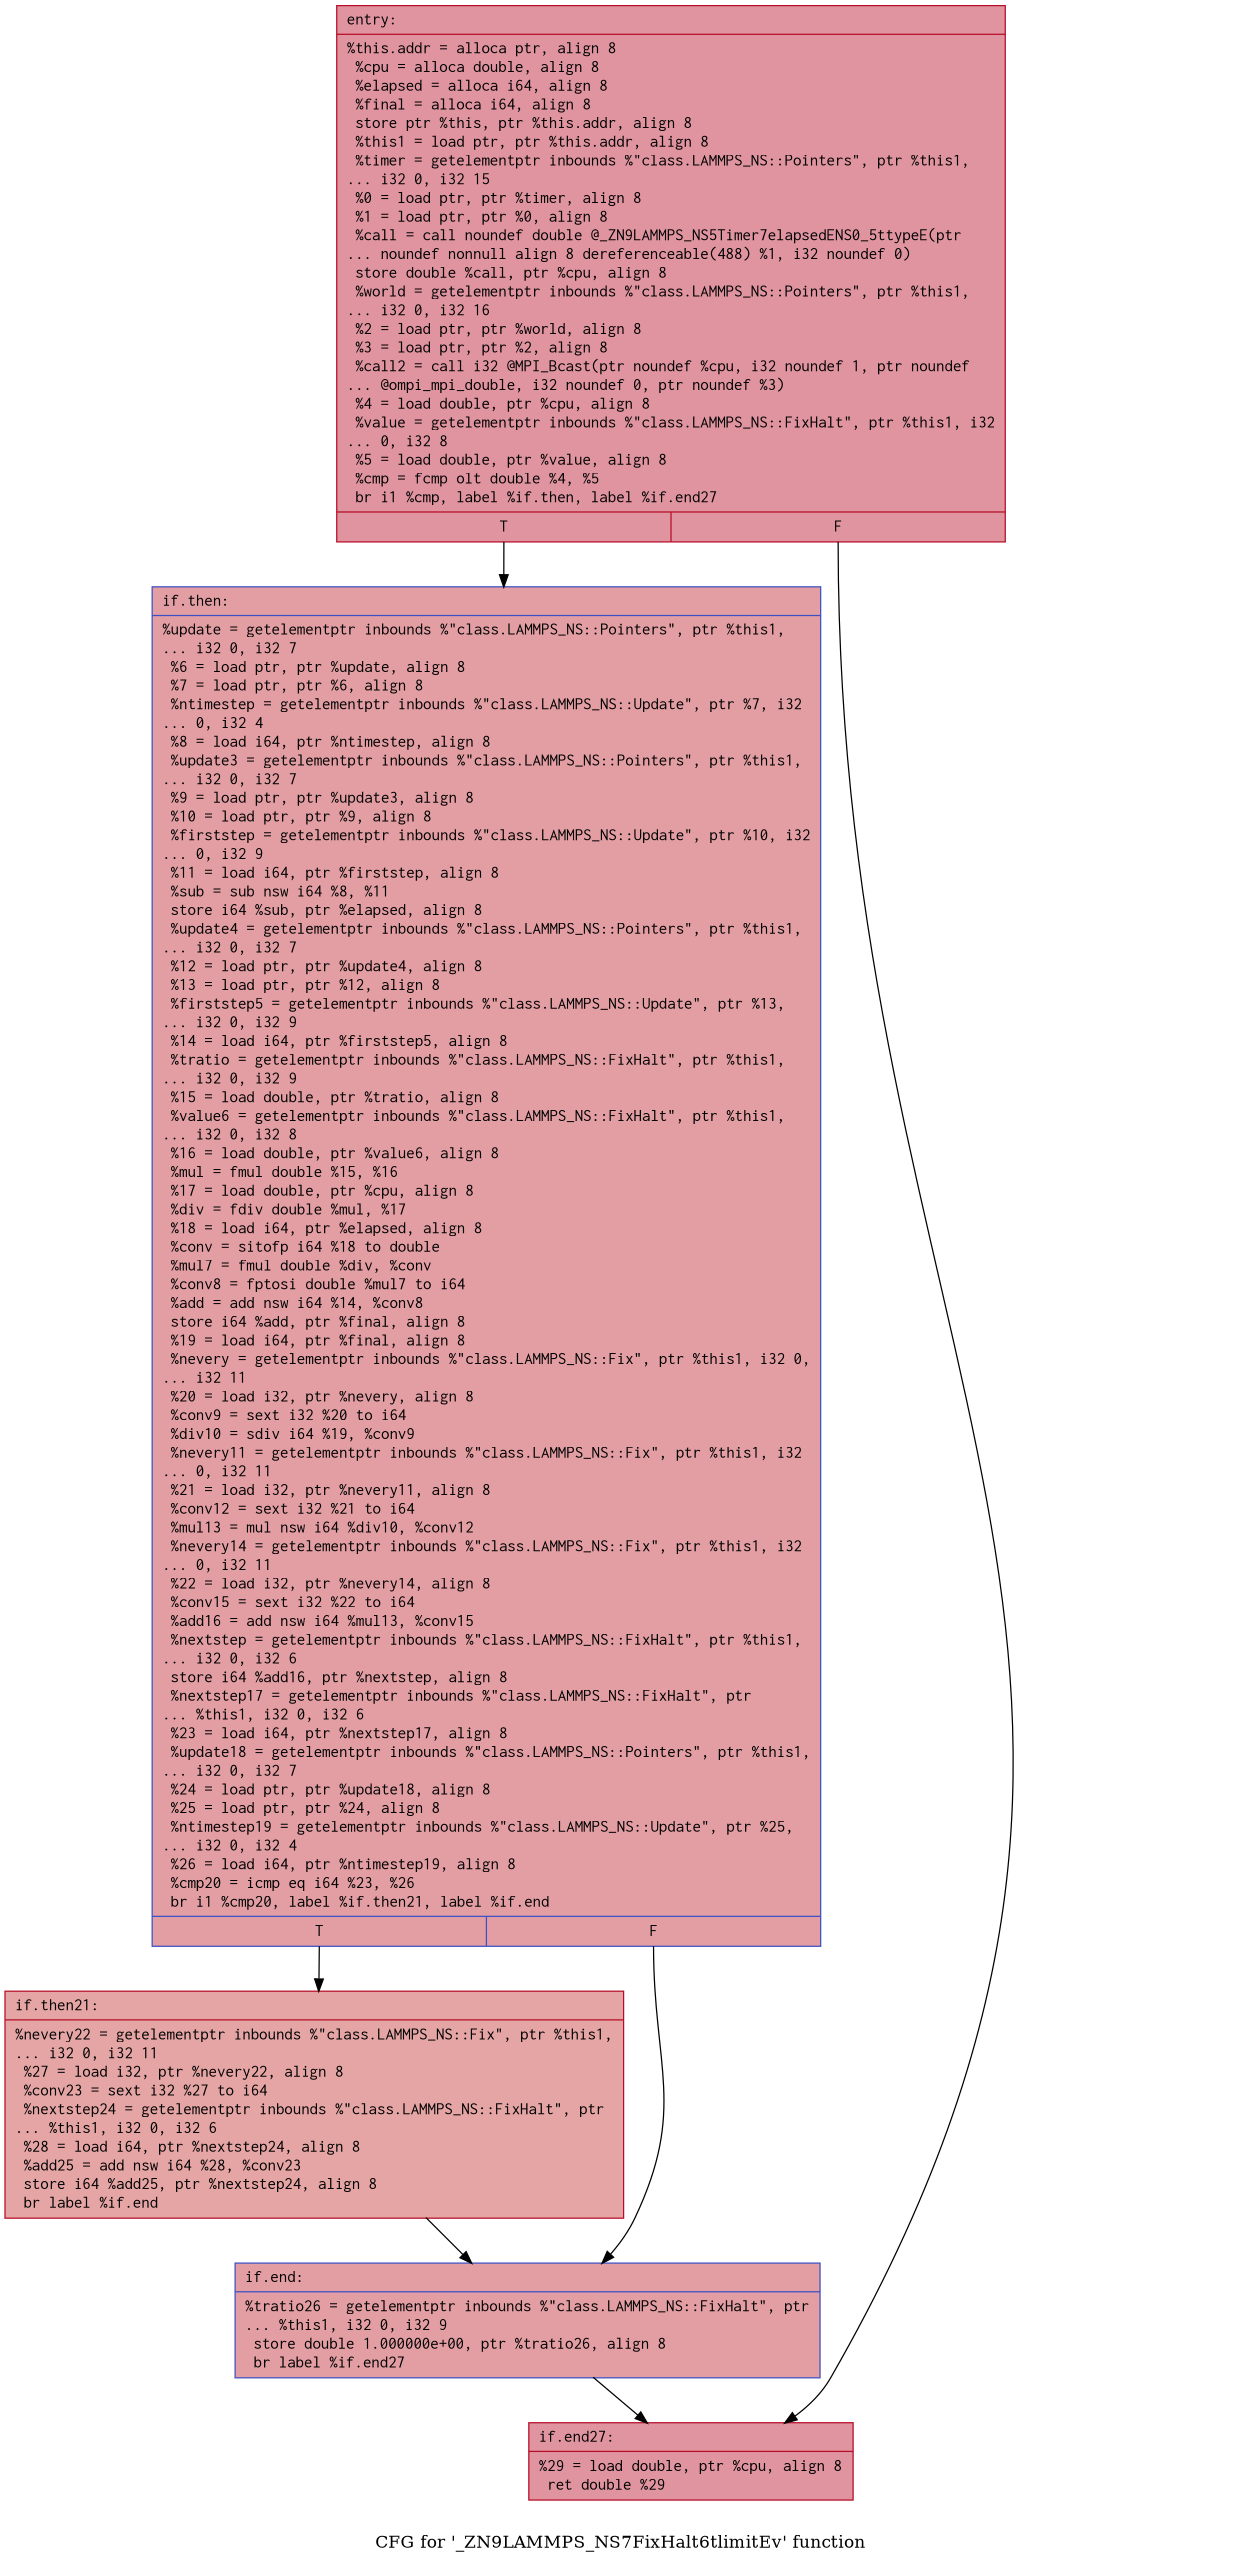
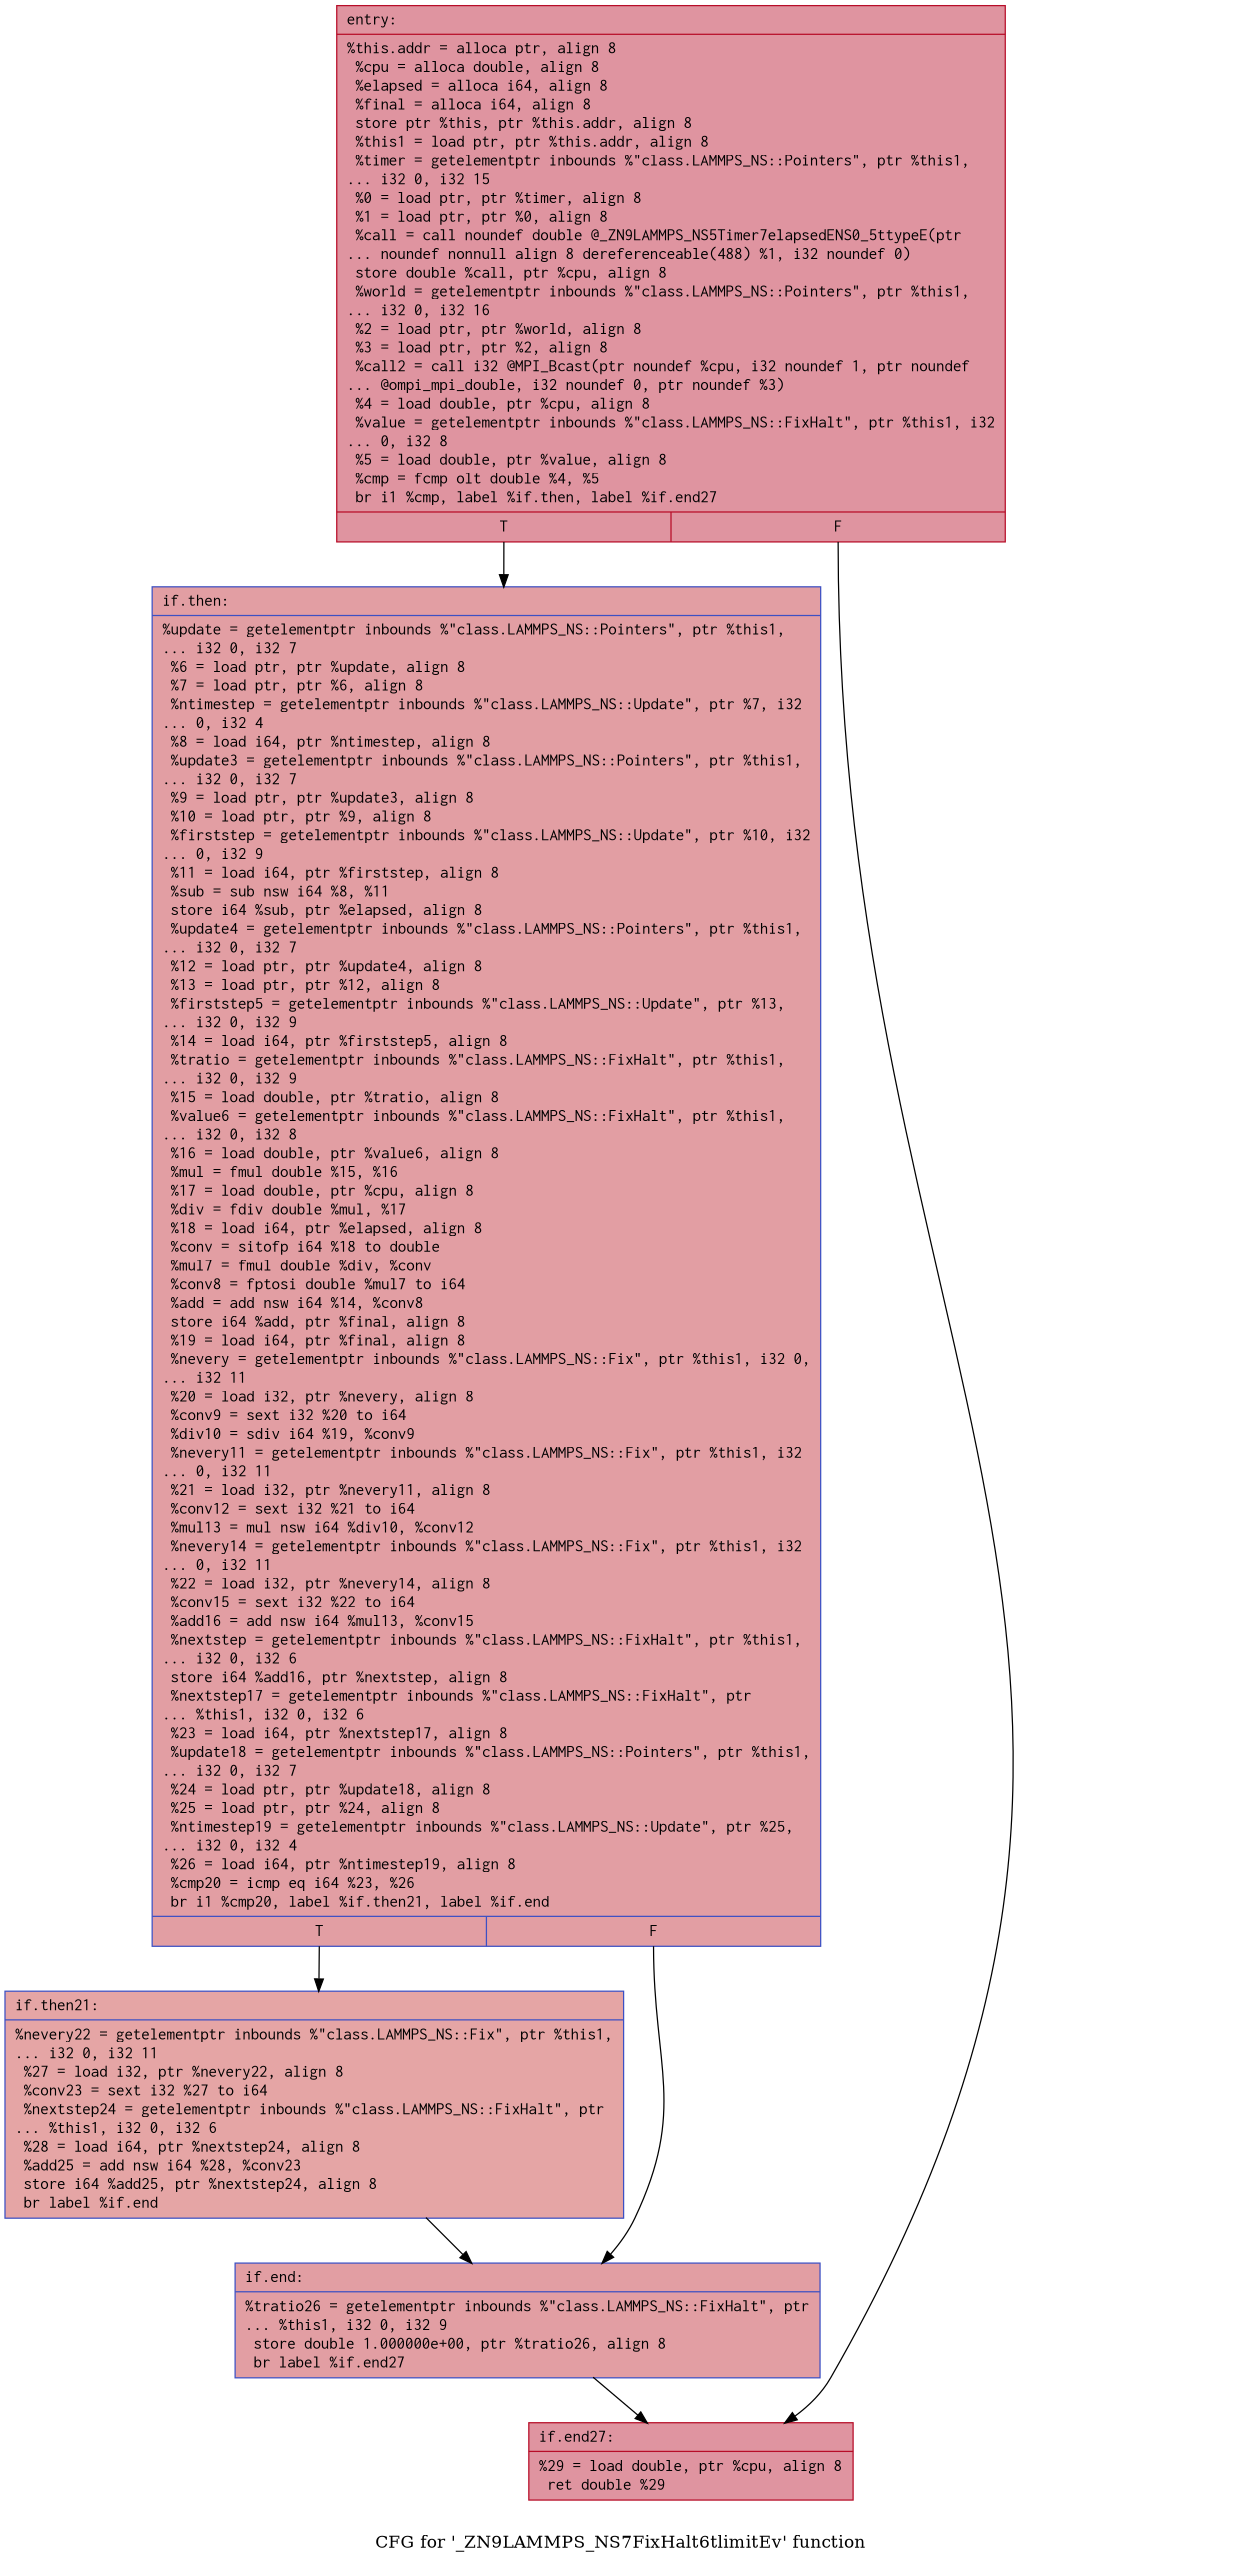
node "if.then21:": color #b70d28ff -> #3d50c3ff
